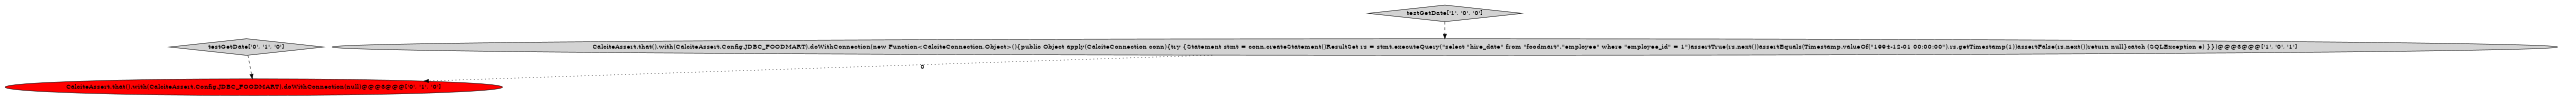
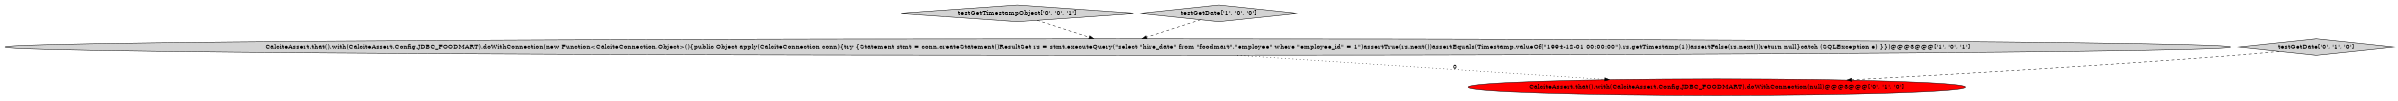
node "testGetTimestampObject['0', '0', '1']": added
